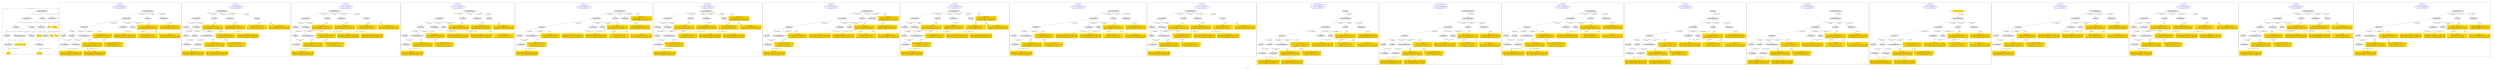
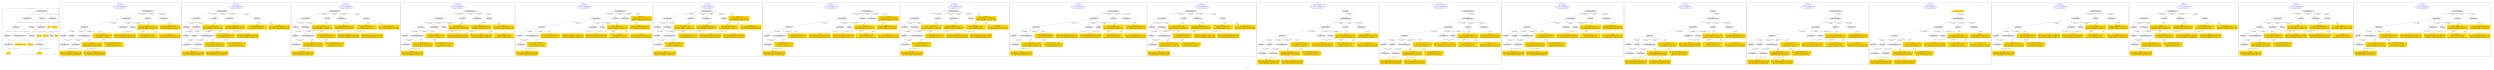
node "Medium_URI": fillcolor lightgray -> gold
node "Medium": fillcolor gold -> lightgray
node "Attribution": added
